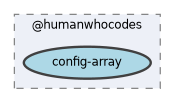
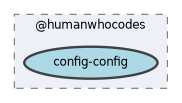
node "config-array": label "config-array" -> "config-config"
